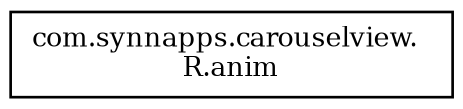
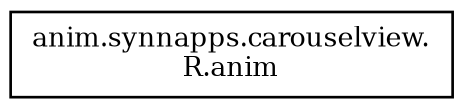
node "com.synnapps.carouselview. R.anim": label "com.synnapps.carouselview. R.anim" -> "anim.synnapps.carouselview. R.anim"
